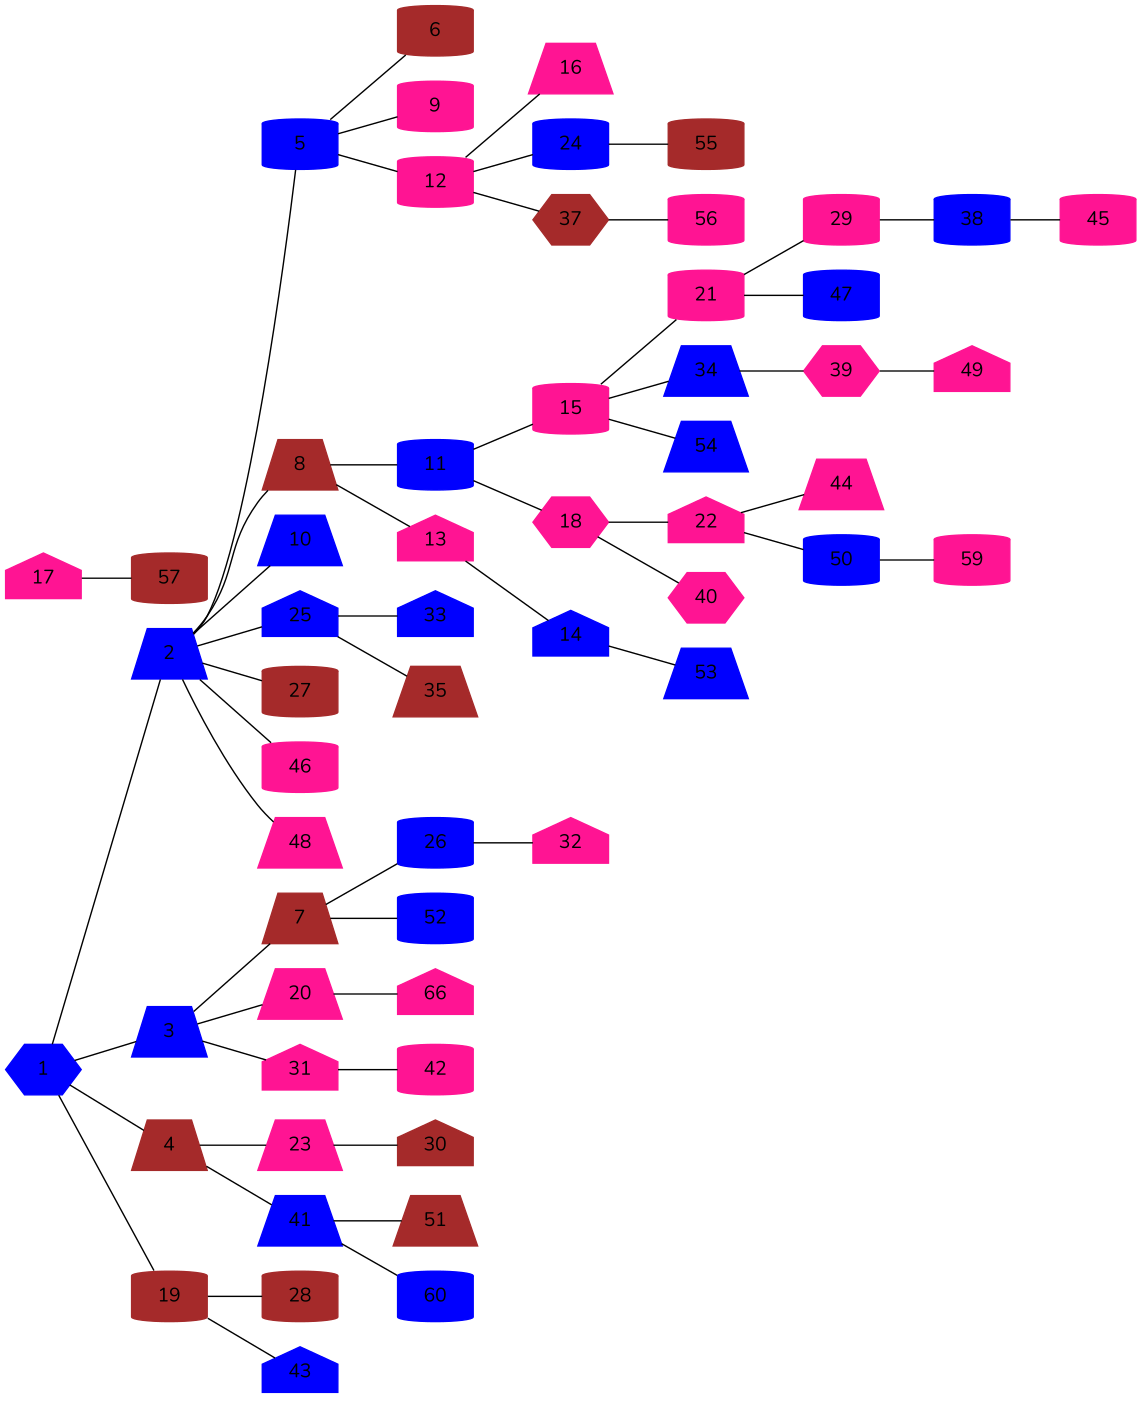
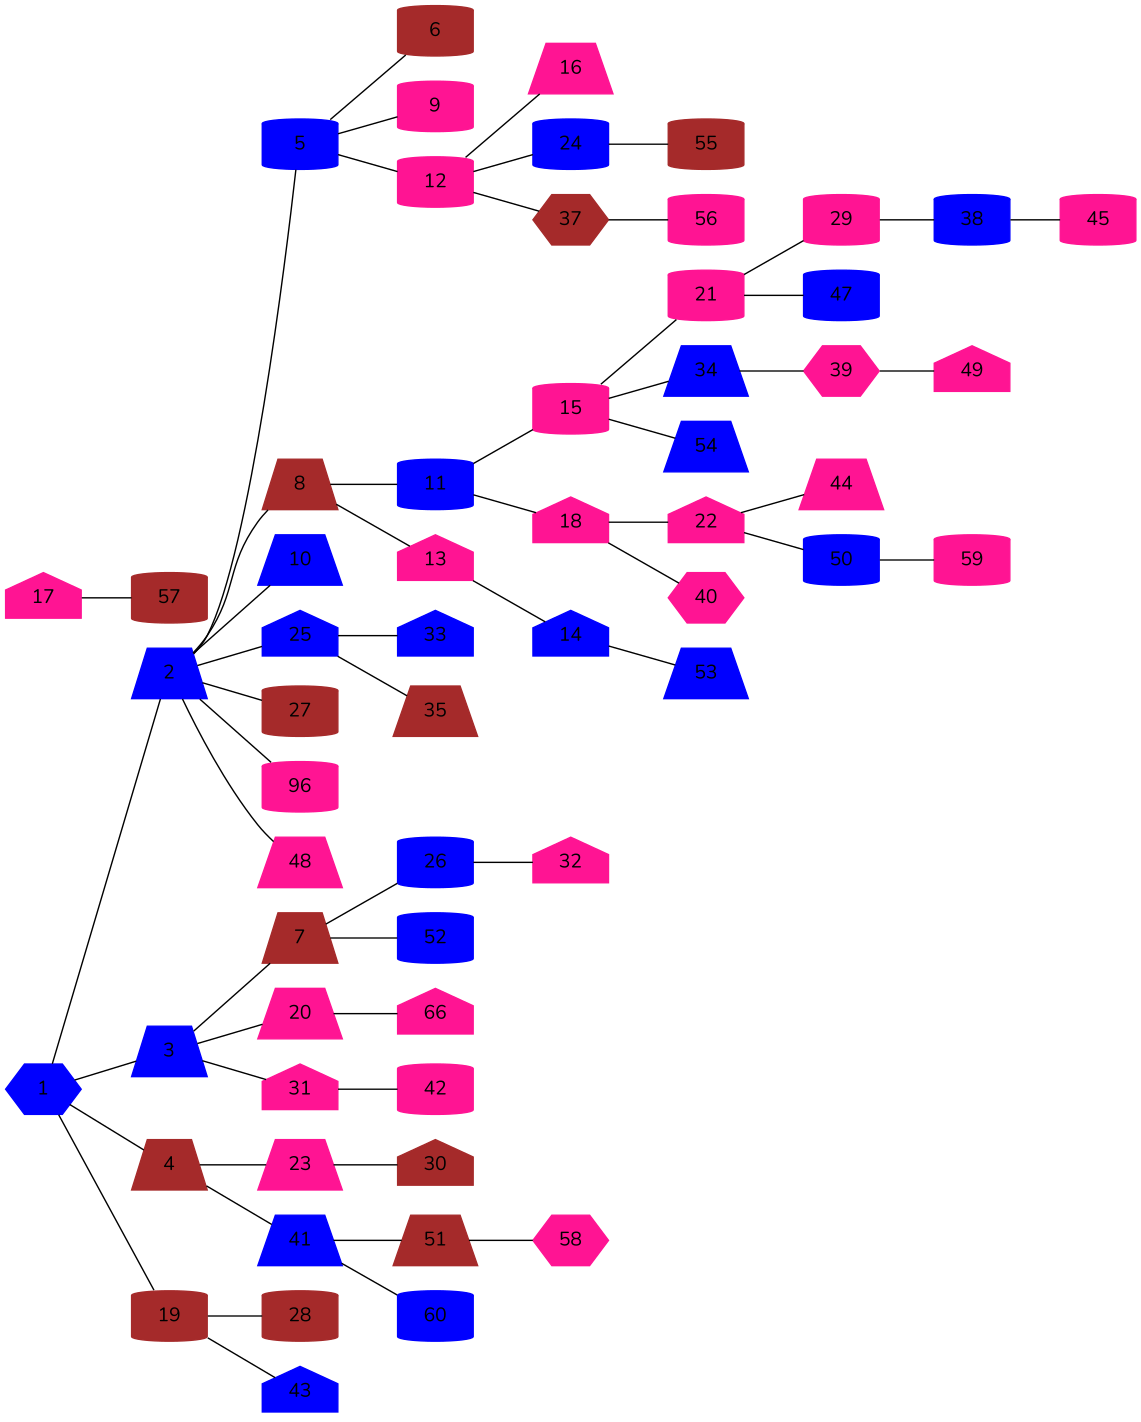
node "18": shape hexagon -> house
node "46": label "46" -> "96"
node "58": added
